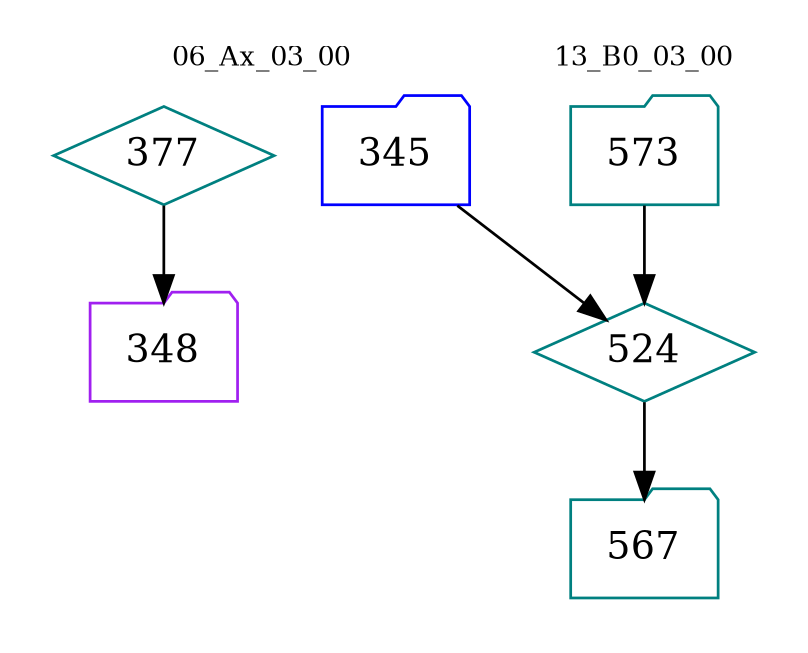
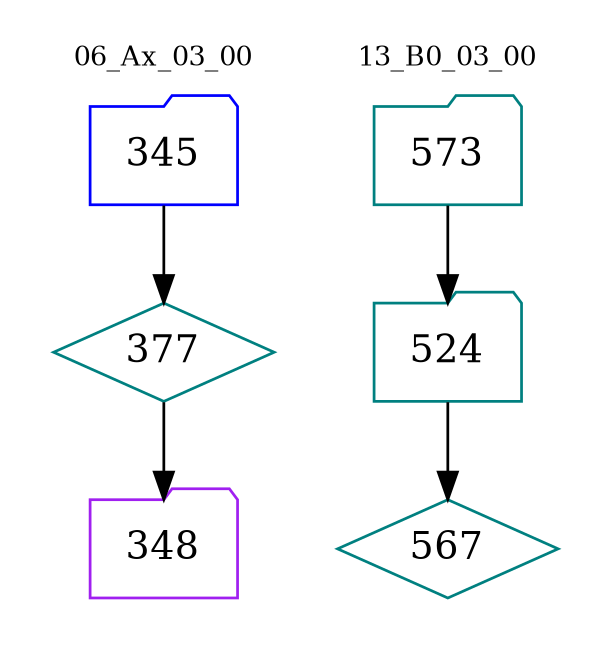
edge "345" -> "524": now "345" -> "377"
node "524": shape diamond -> folder
node "567": shape folder -> diamond
